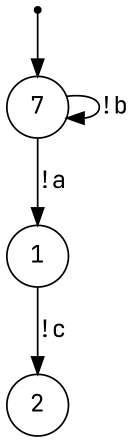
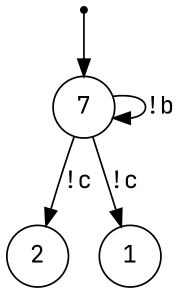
edge "7" -> "1": label "!a" -> "!c"
edge "1" -> "2": now "7" -> "2"
